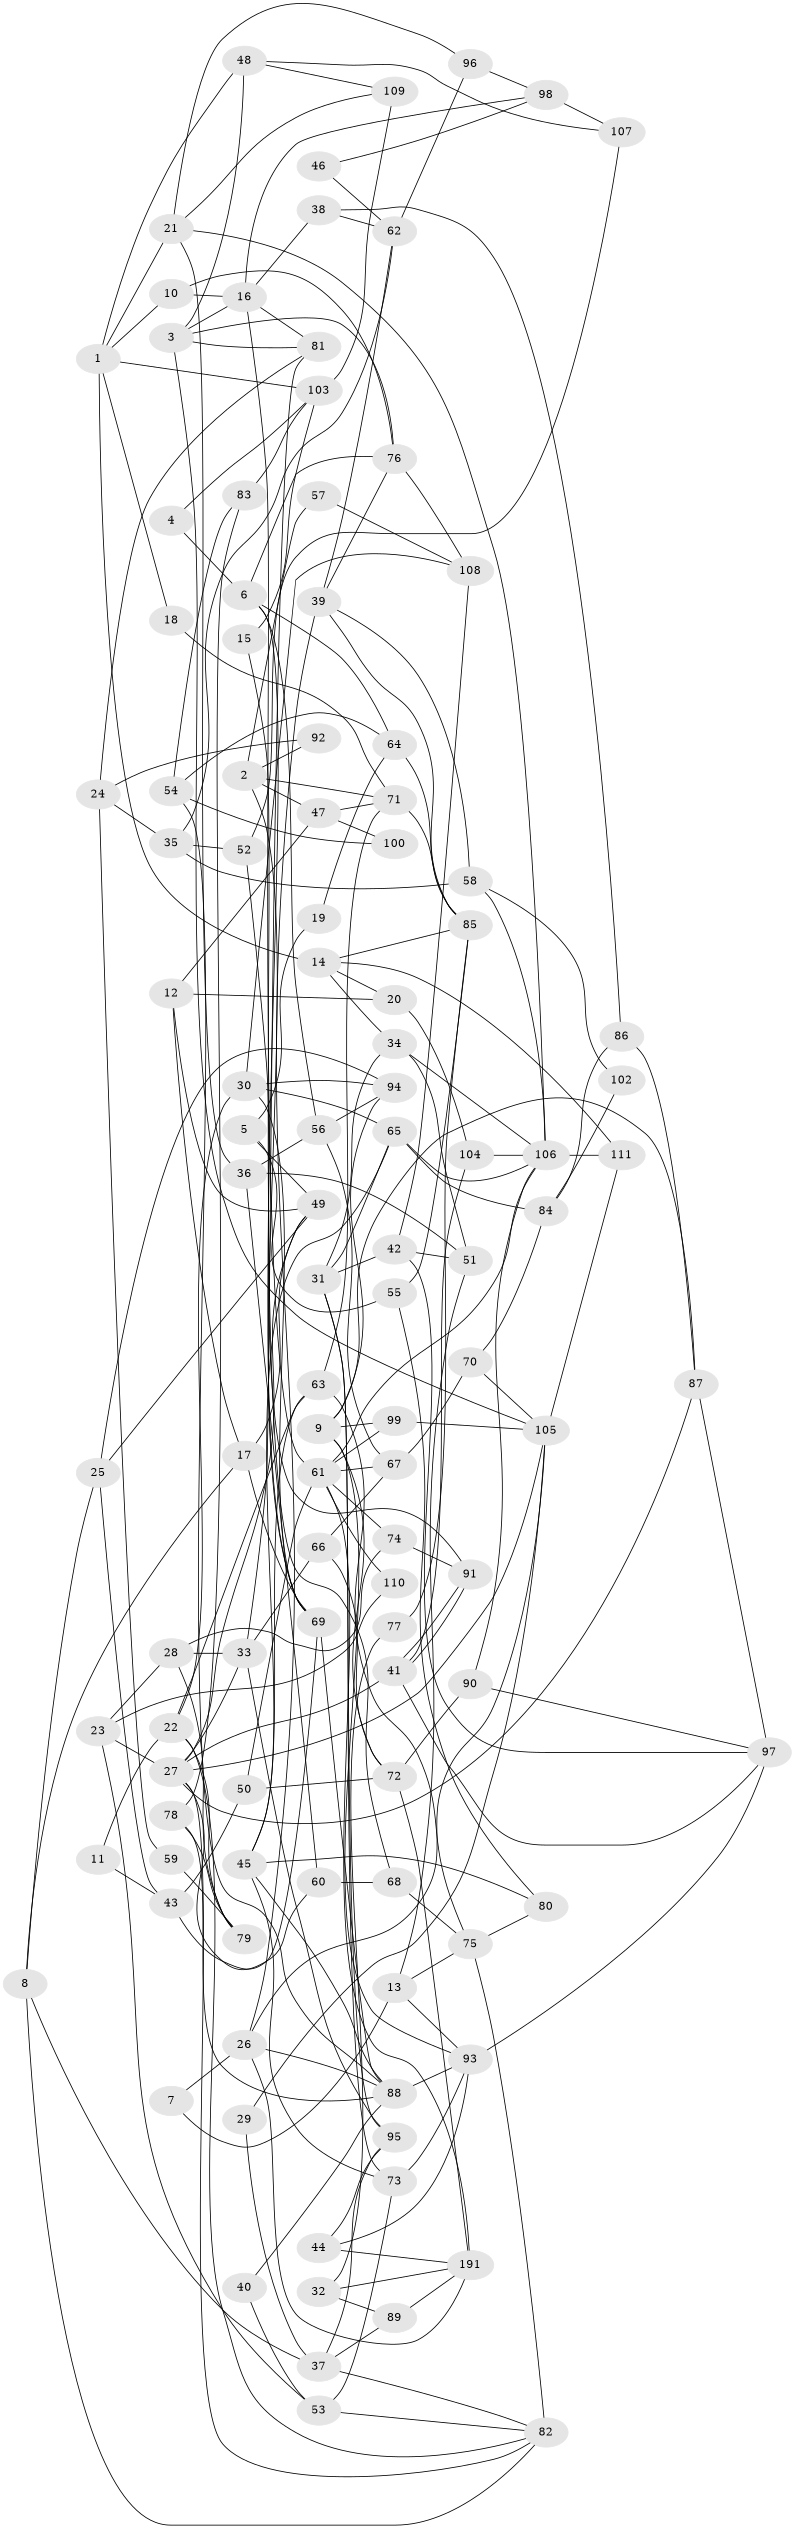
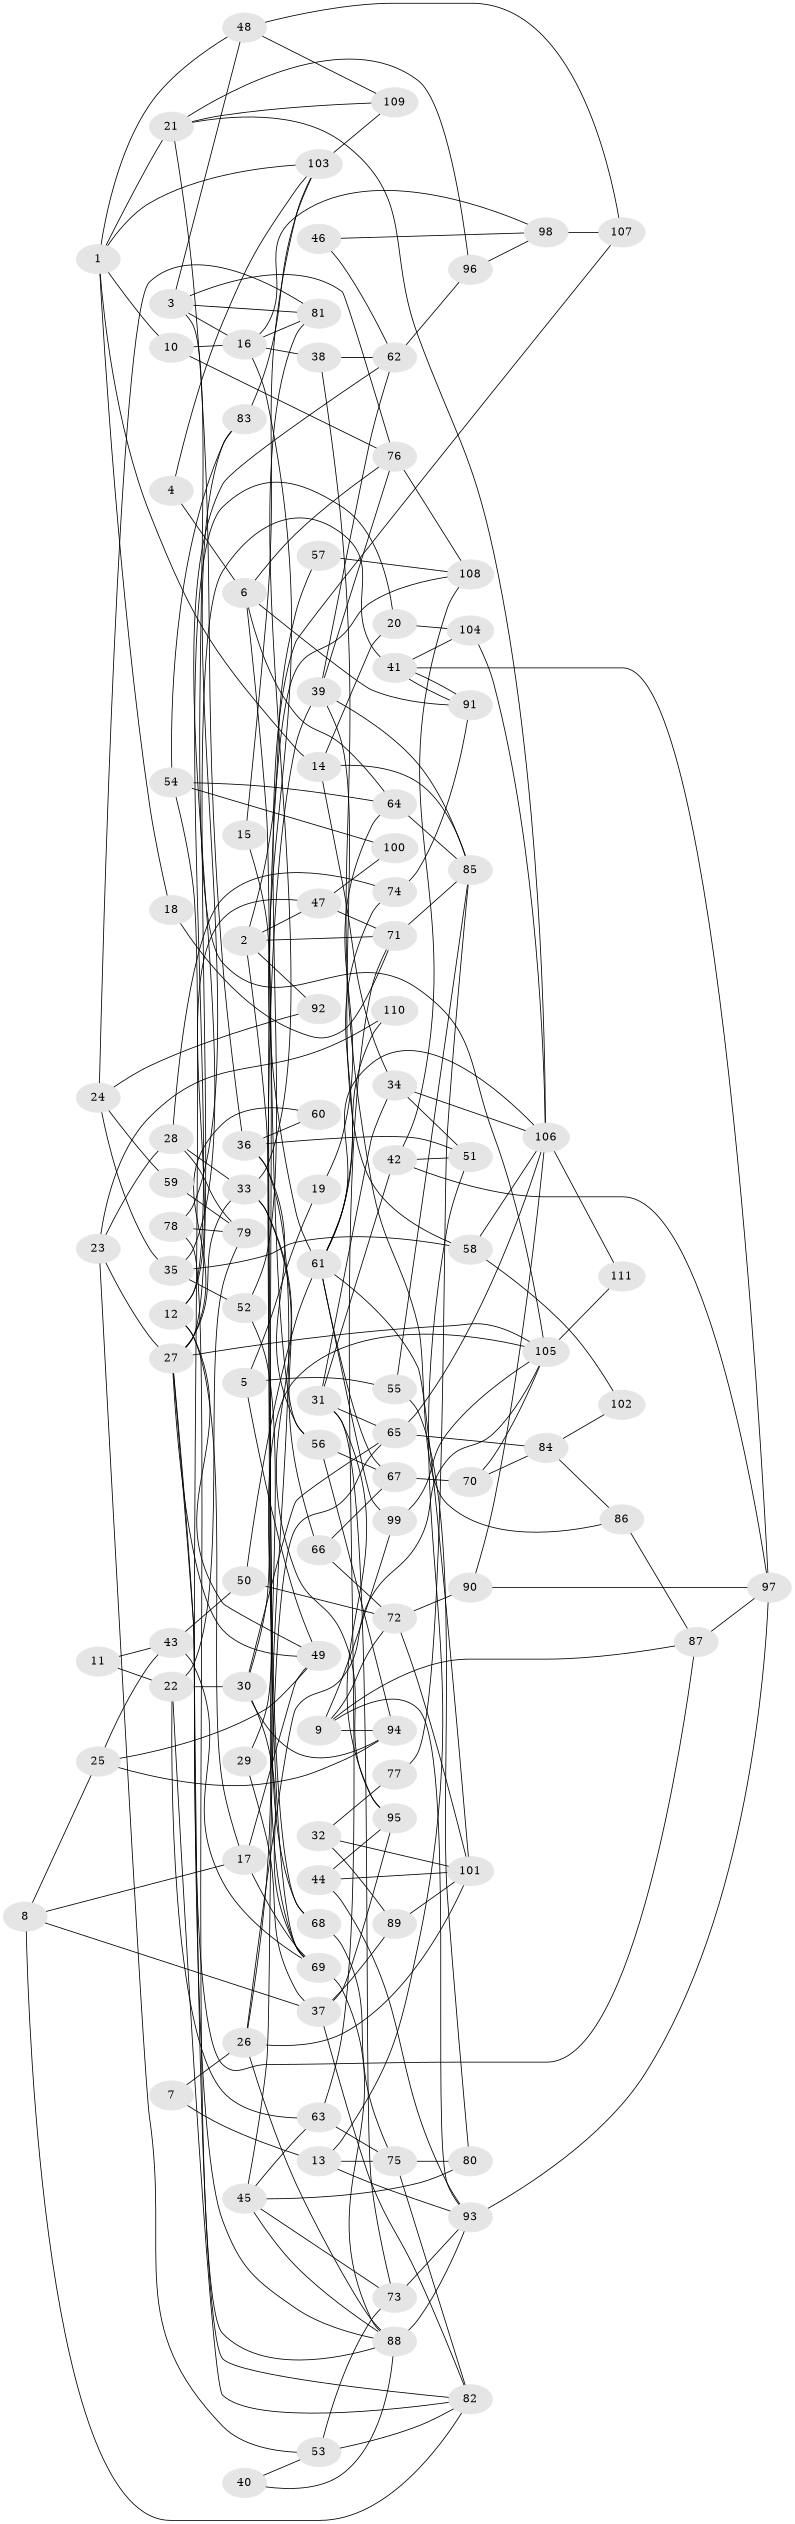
edge "14" -- "111": removed
edge "60" -- "68": now "36" -- "68"
node "191": label "191" -> "101"
